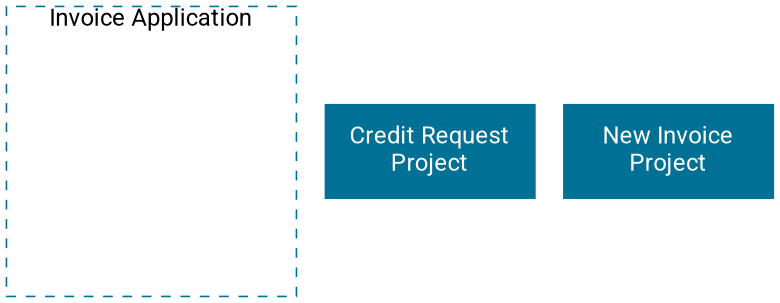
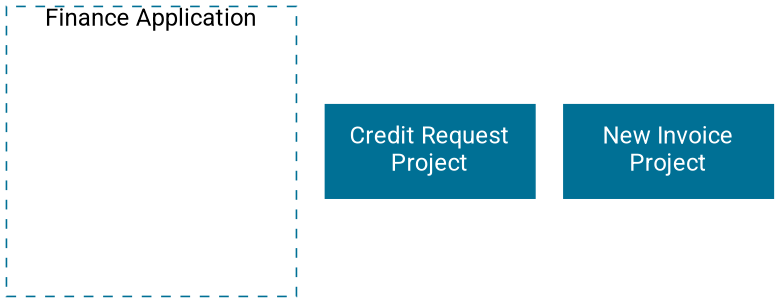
node "Invoice Application": label "Invoice Application" -> "Finance Application"
